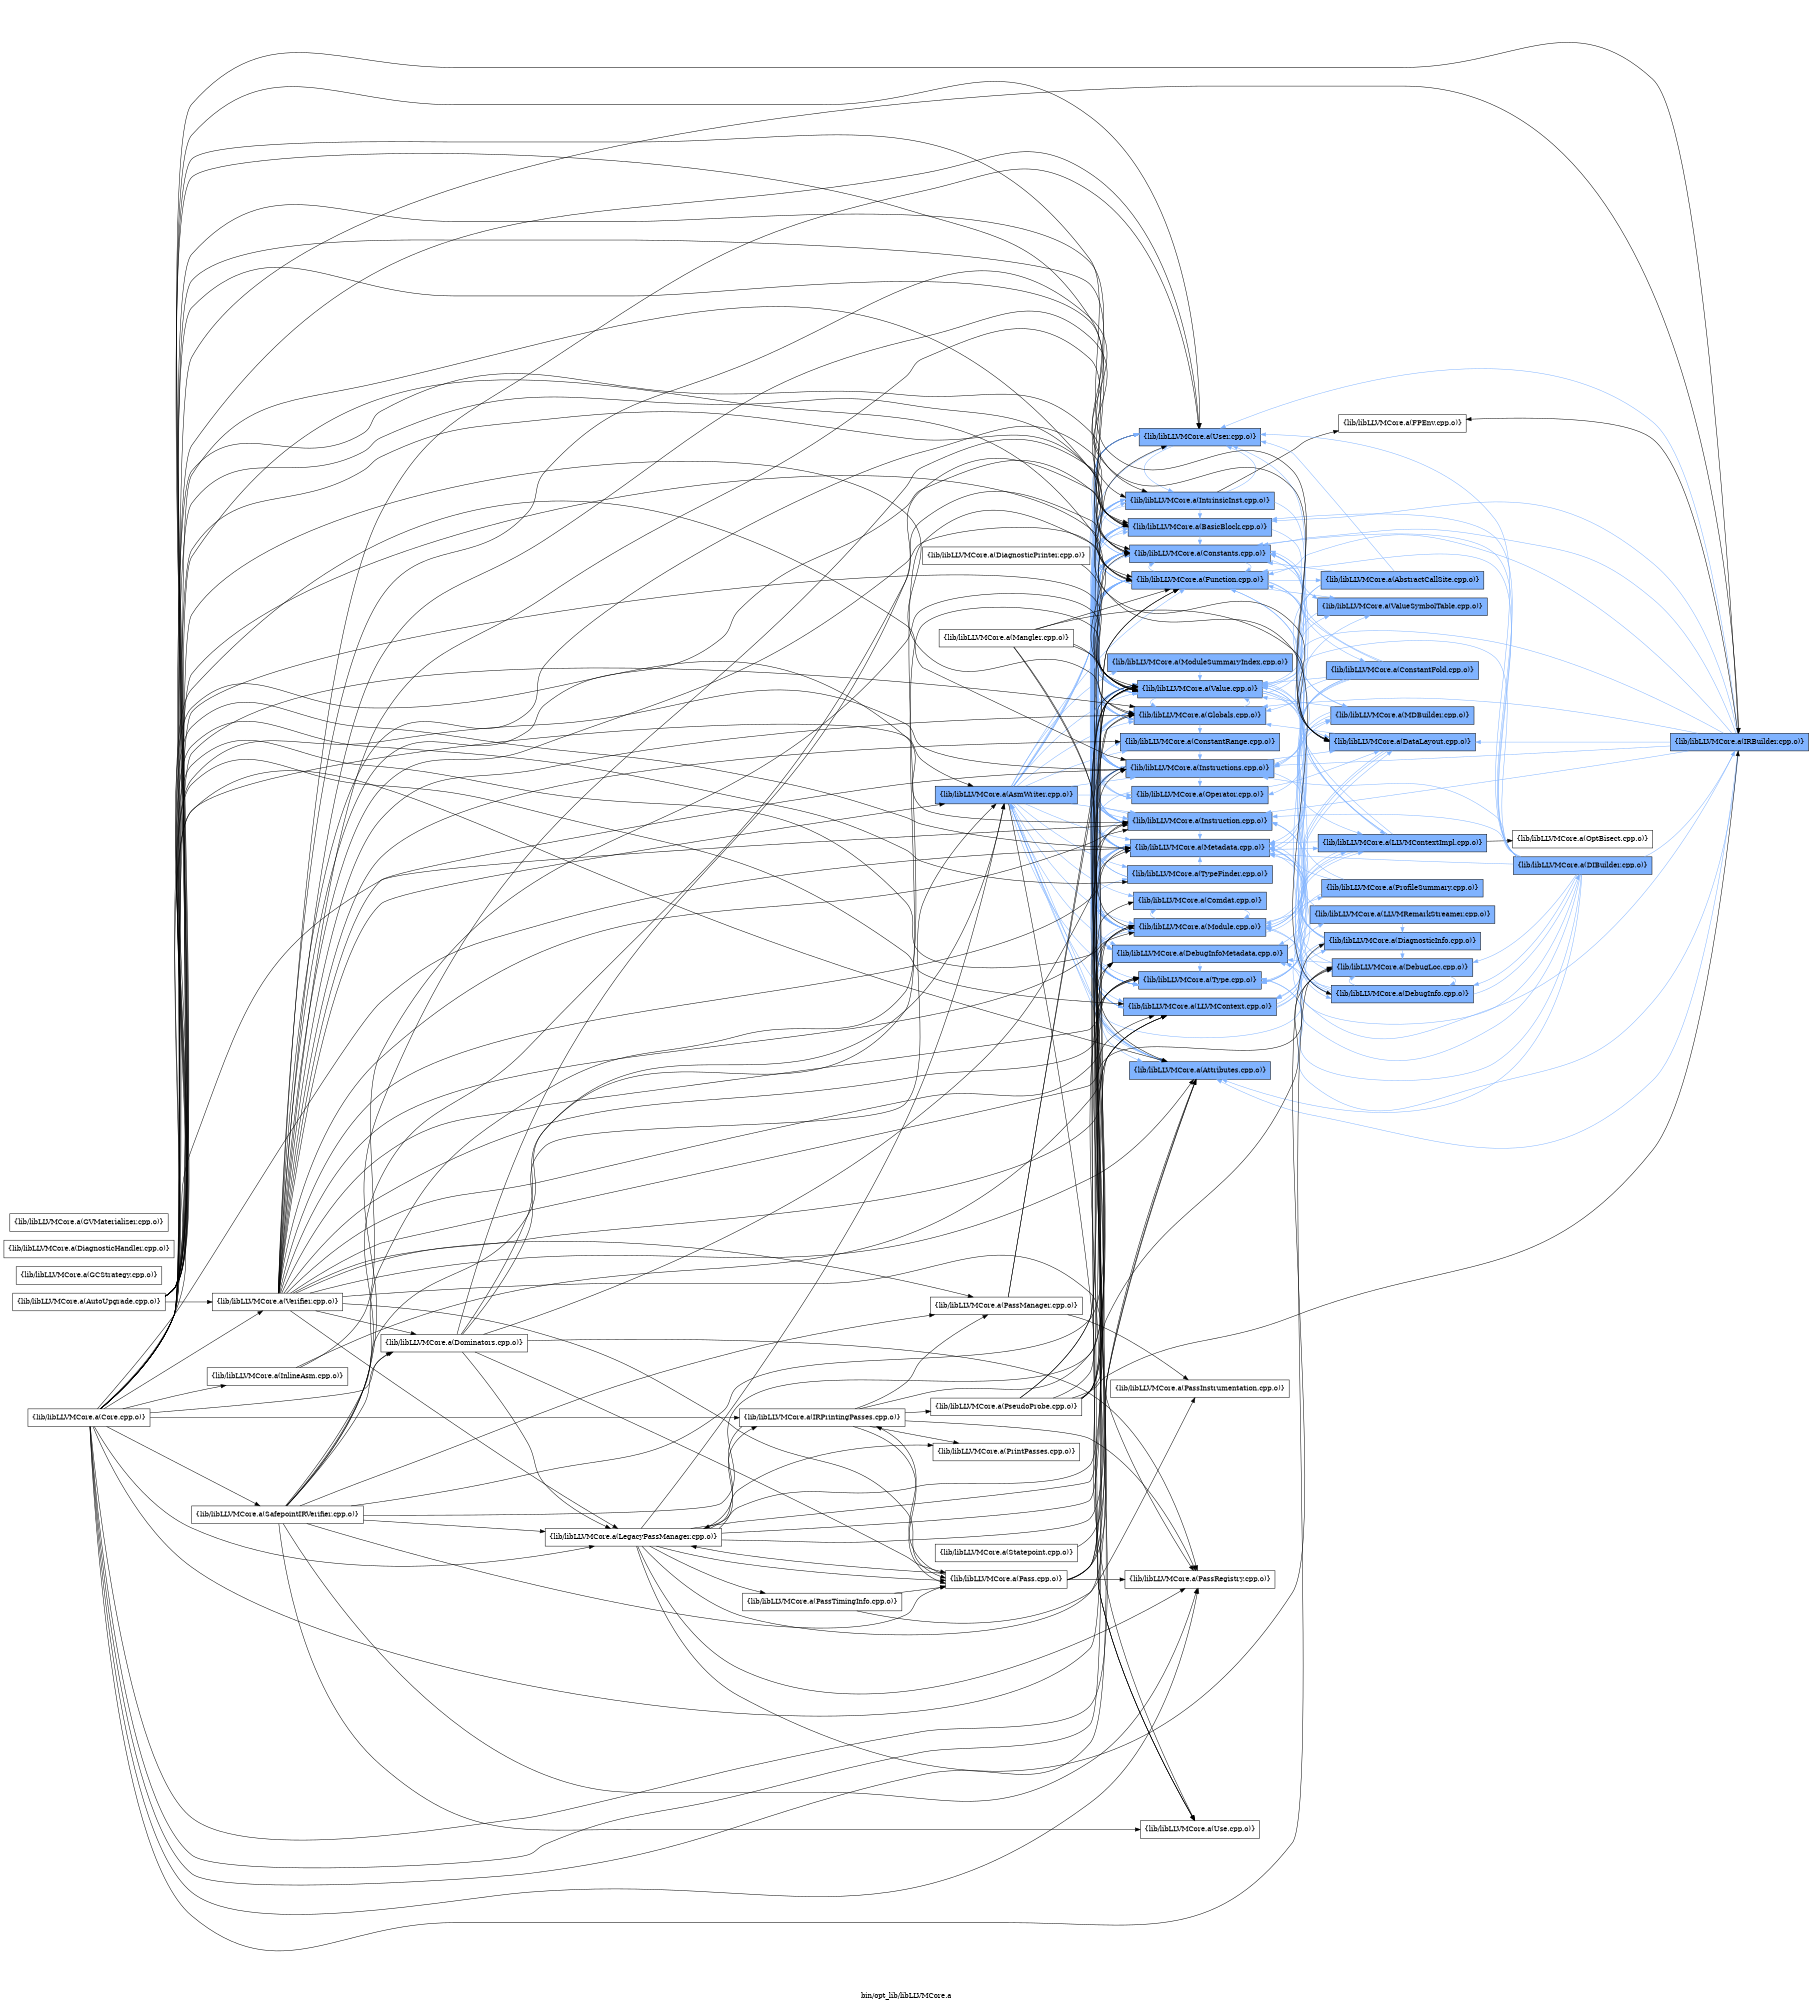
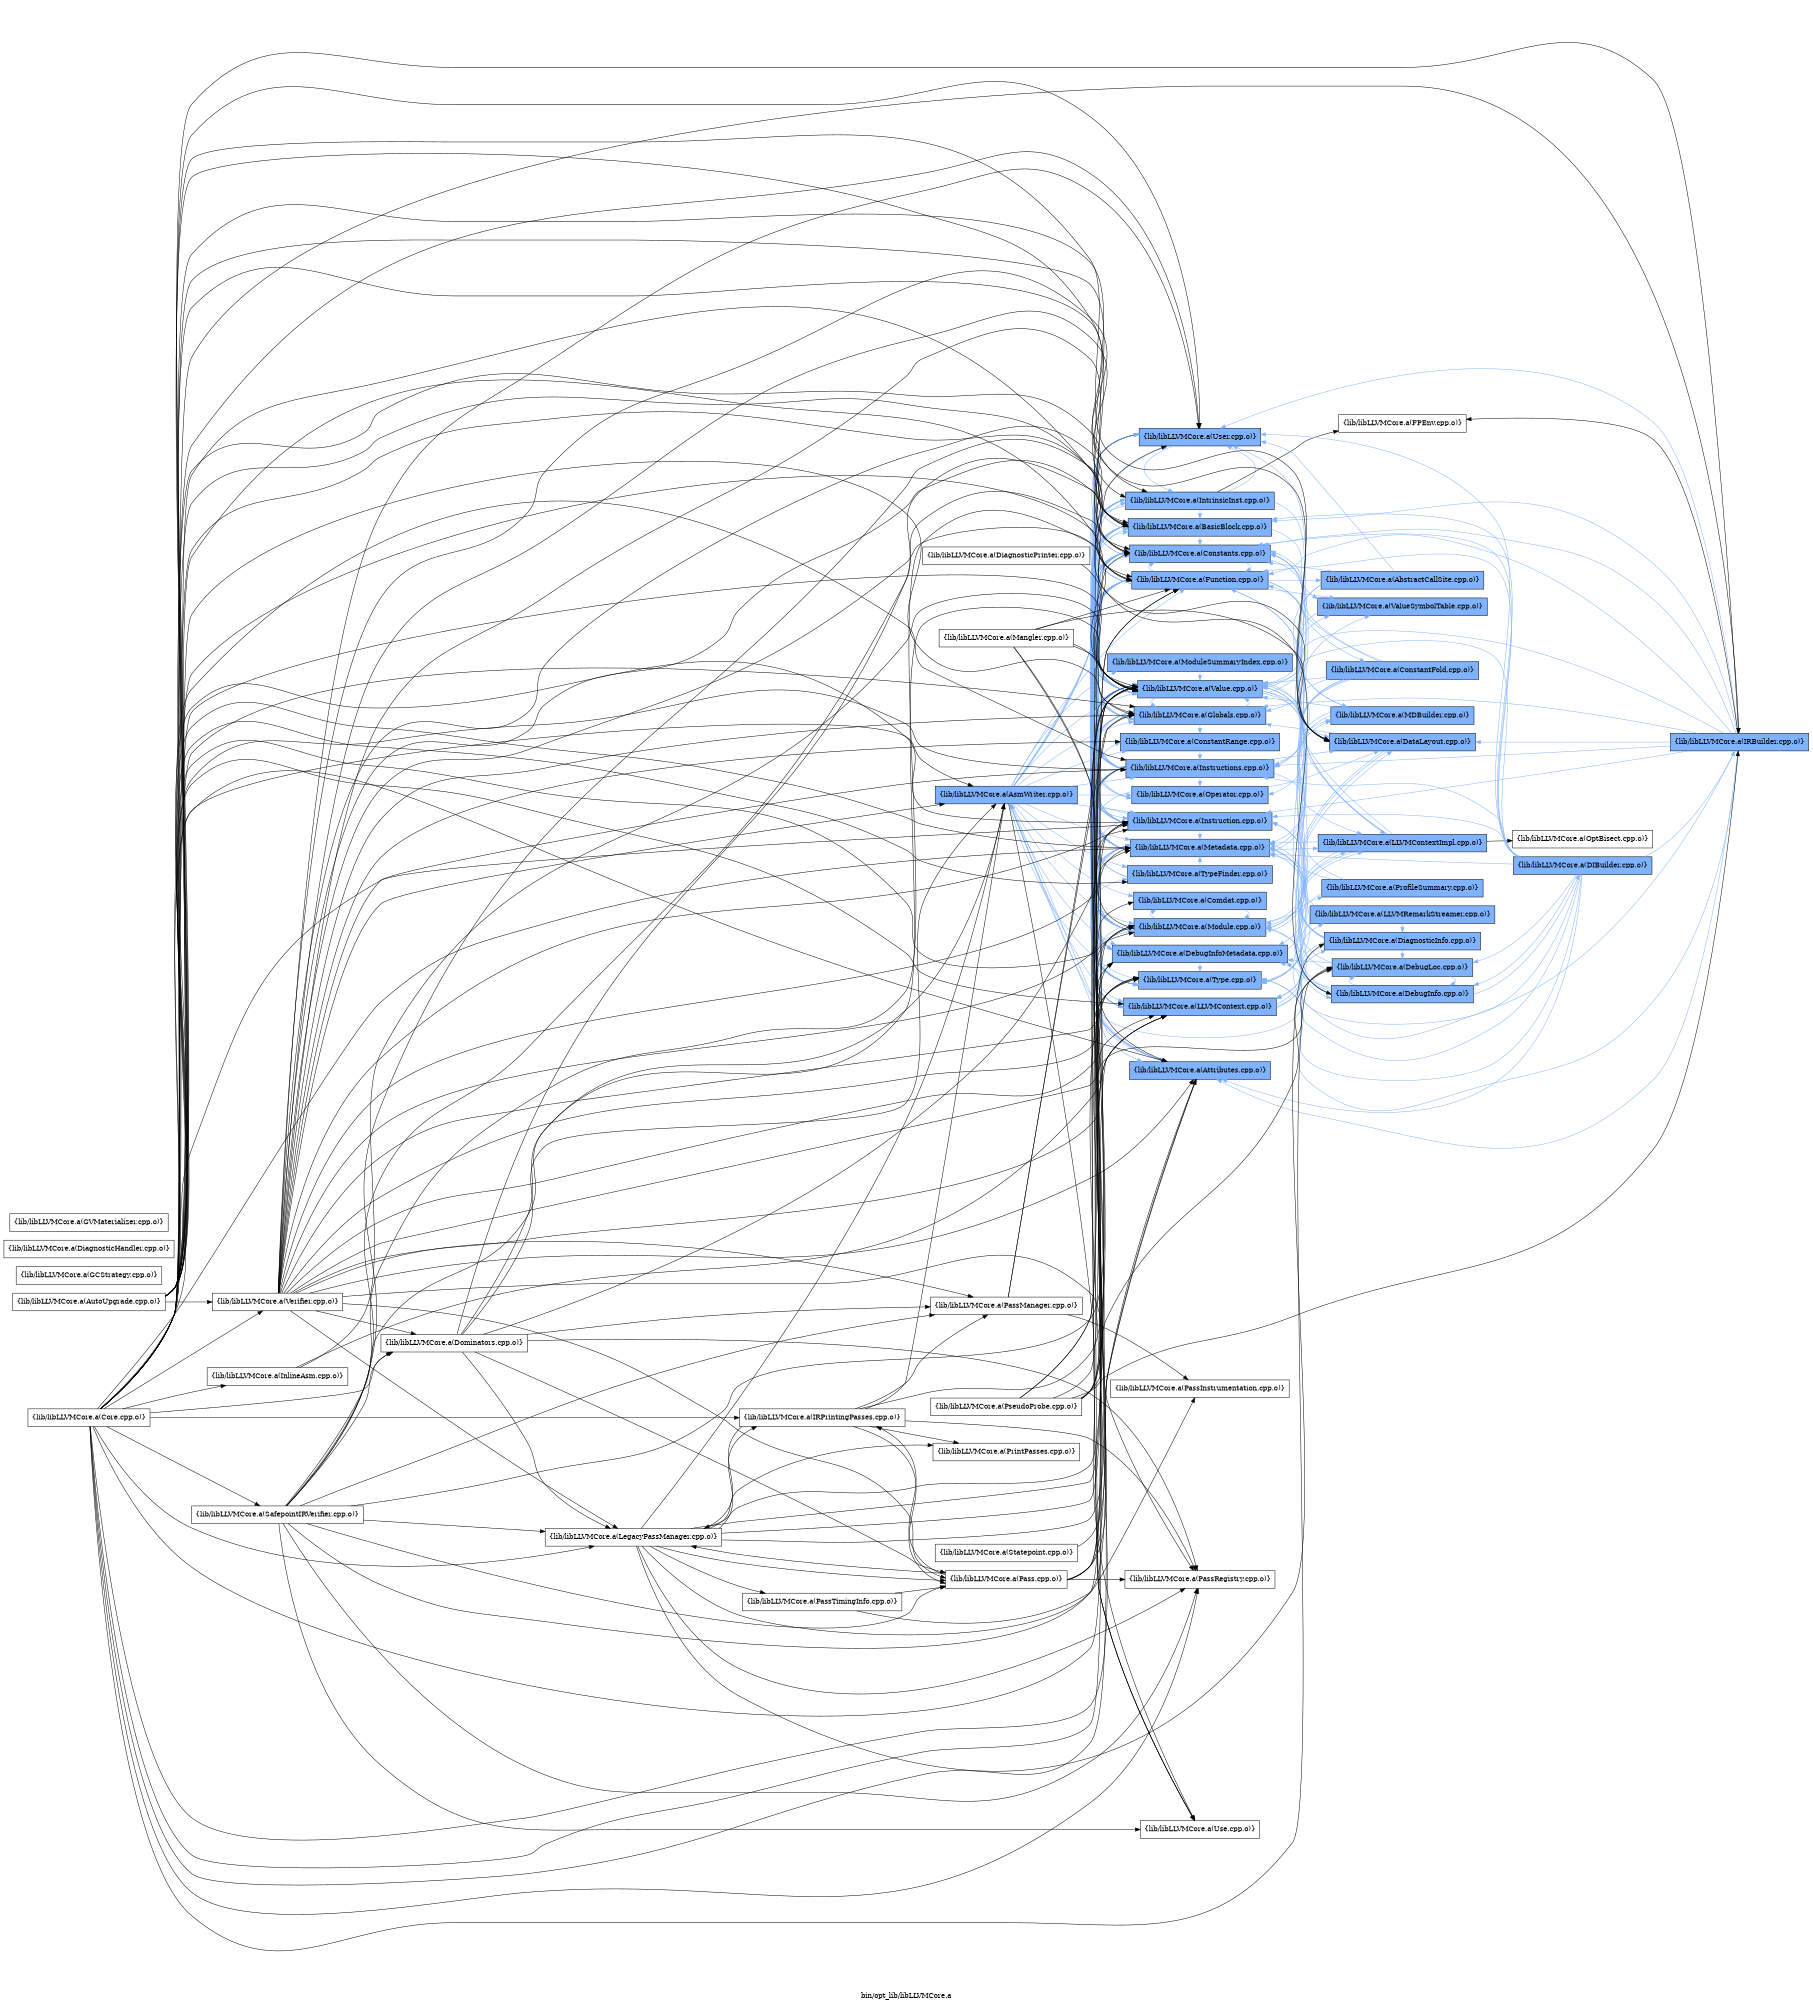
edge "{lib/libLLVMCore.a(Dominators.cpp.o)}" -> "{lib/libLLVMCore.a(PassManager.cpp.o)}": added
edge "{lib/libLLVMCore.a(SafepointIRVerifier.cpp.o)}" -> "{lib/libLLVMCore.a(Instructions.cpp.o)}": now "{lib/libLLVMCore.a(SafepointIRVerifier.cpp.o)}" -> "{lib/libLLVMCore.a(Instruction.cpp.o)}"
edge "{lib/libLLVMCore.a(IRPrintingPasses.cpp.o)}" -> "{lib/libLLVMCore.a(PseudoProbe.cpp.o)}": now "{lib/libLLVMCore.a(IRPrintingPasses.cpp.o)}" -> "{lib/libLLVMCore.a(AsmWriter.cpp.o)}"
